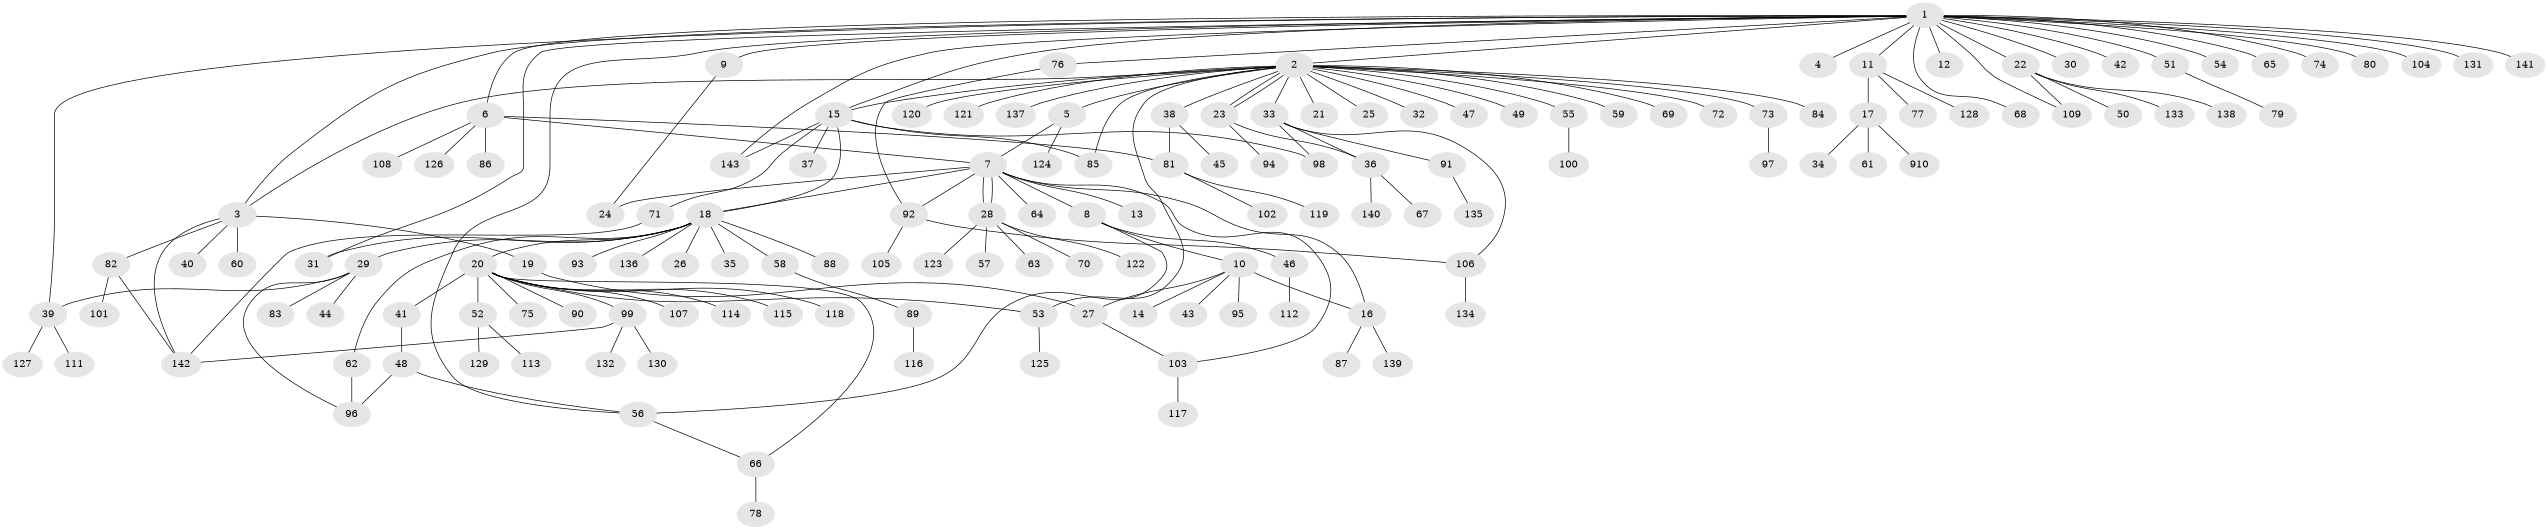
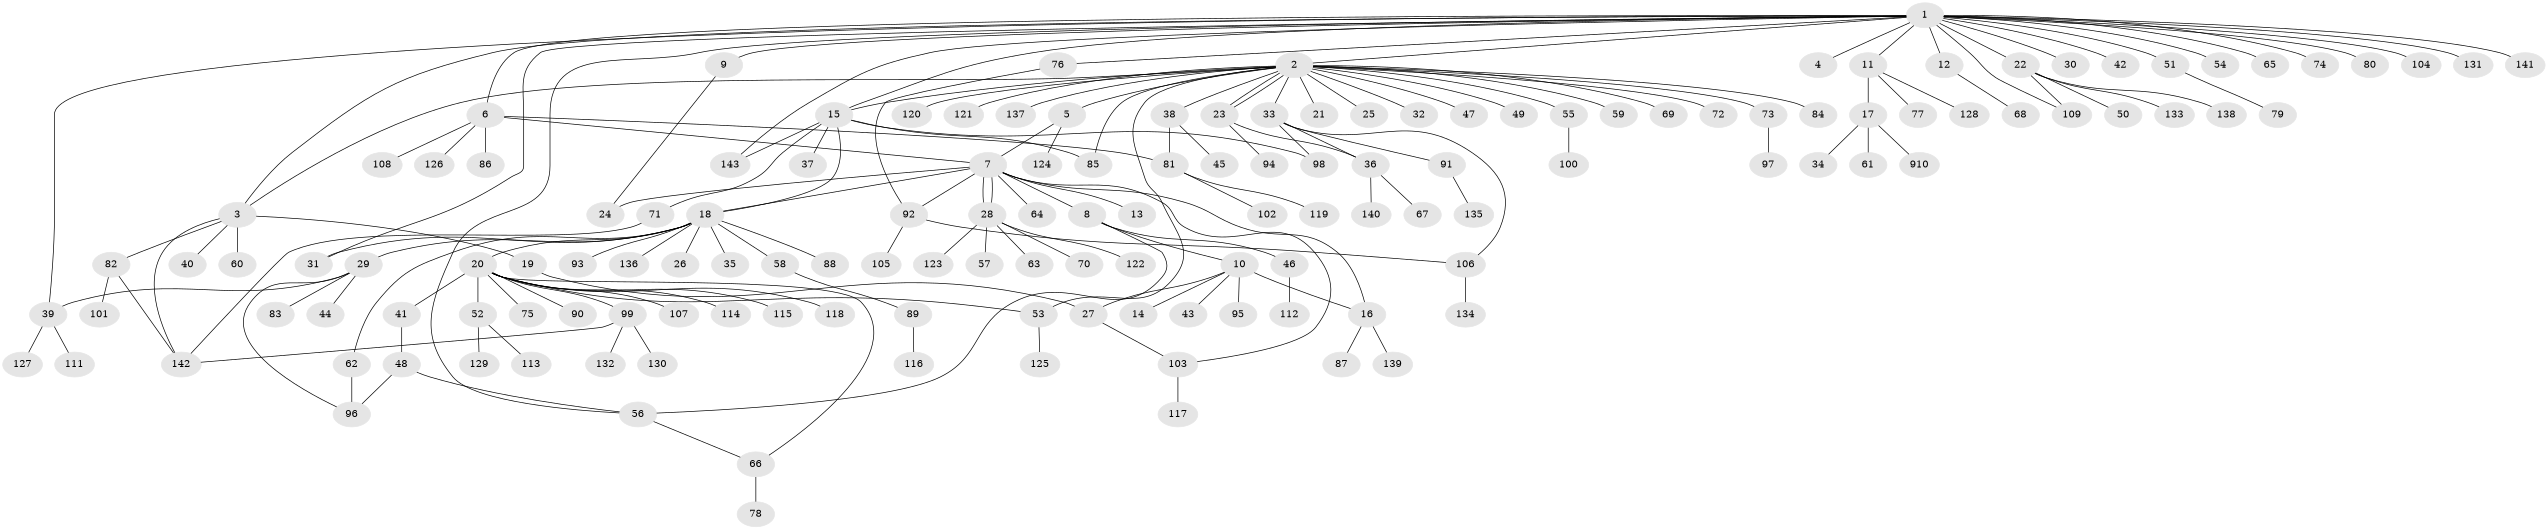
edge "1" -- "68": now "12" -- "68"
